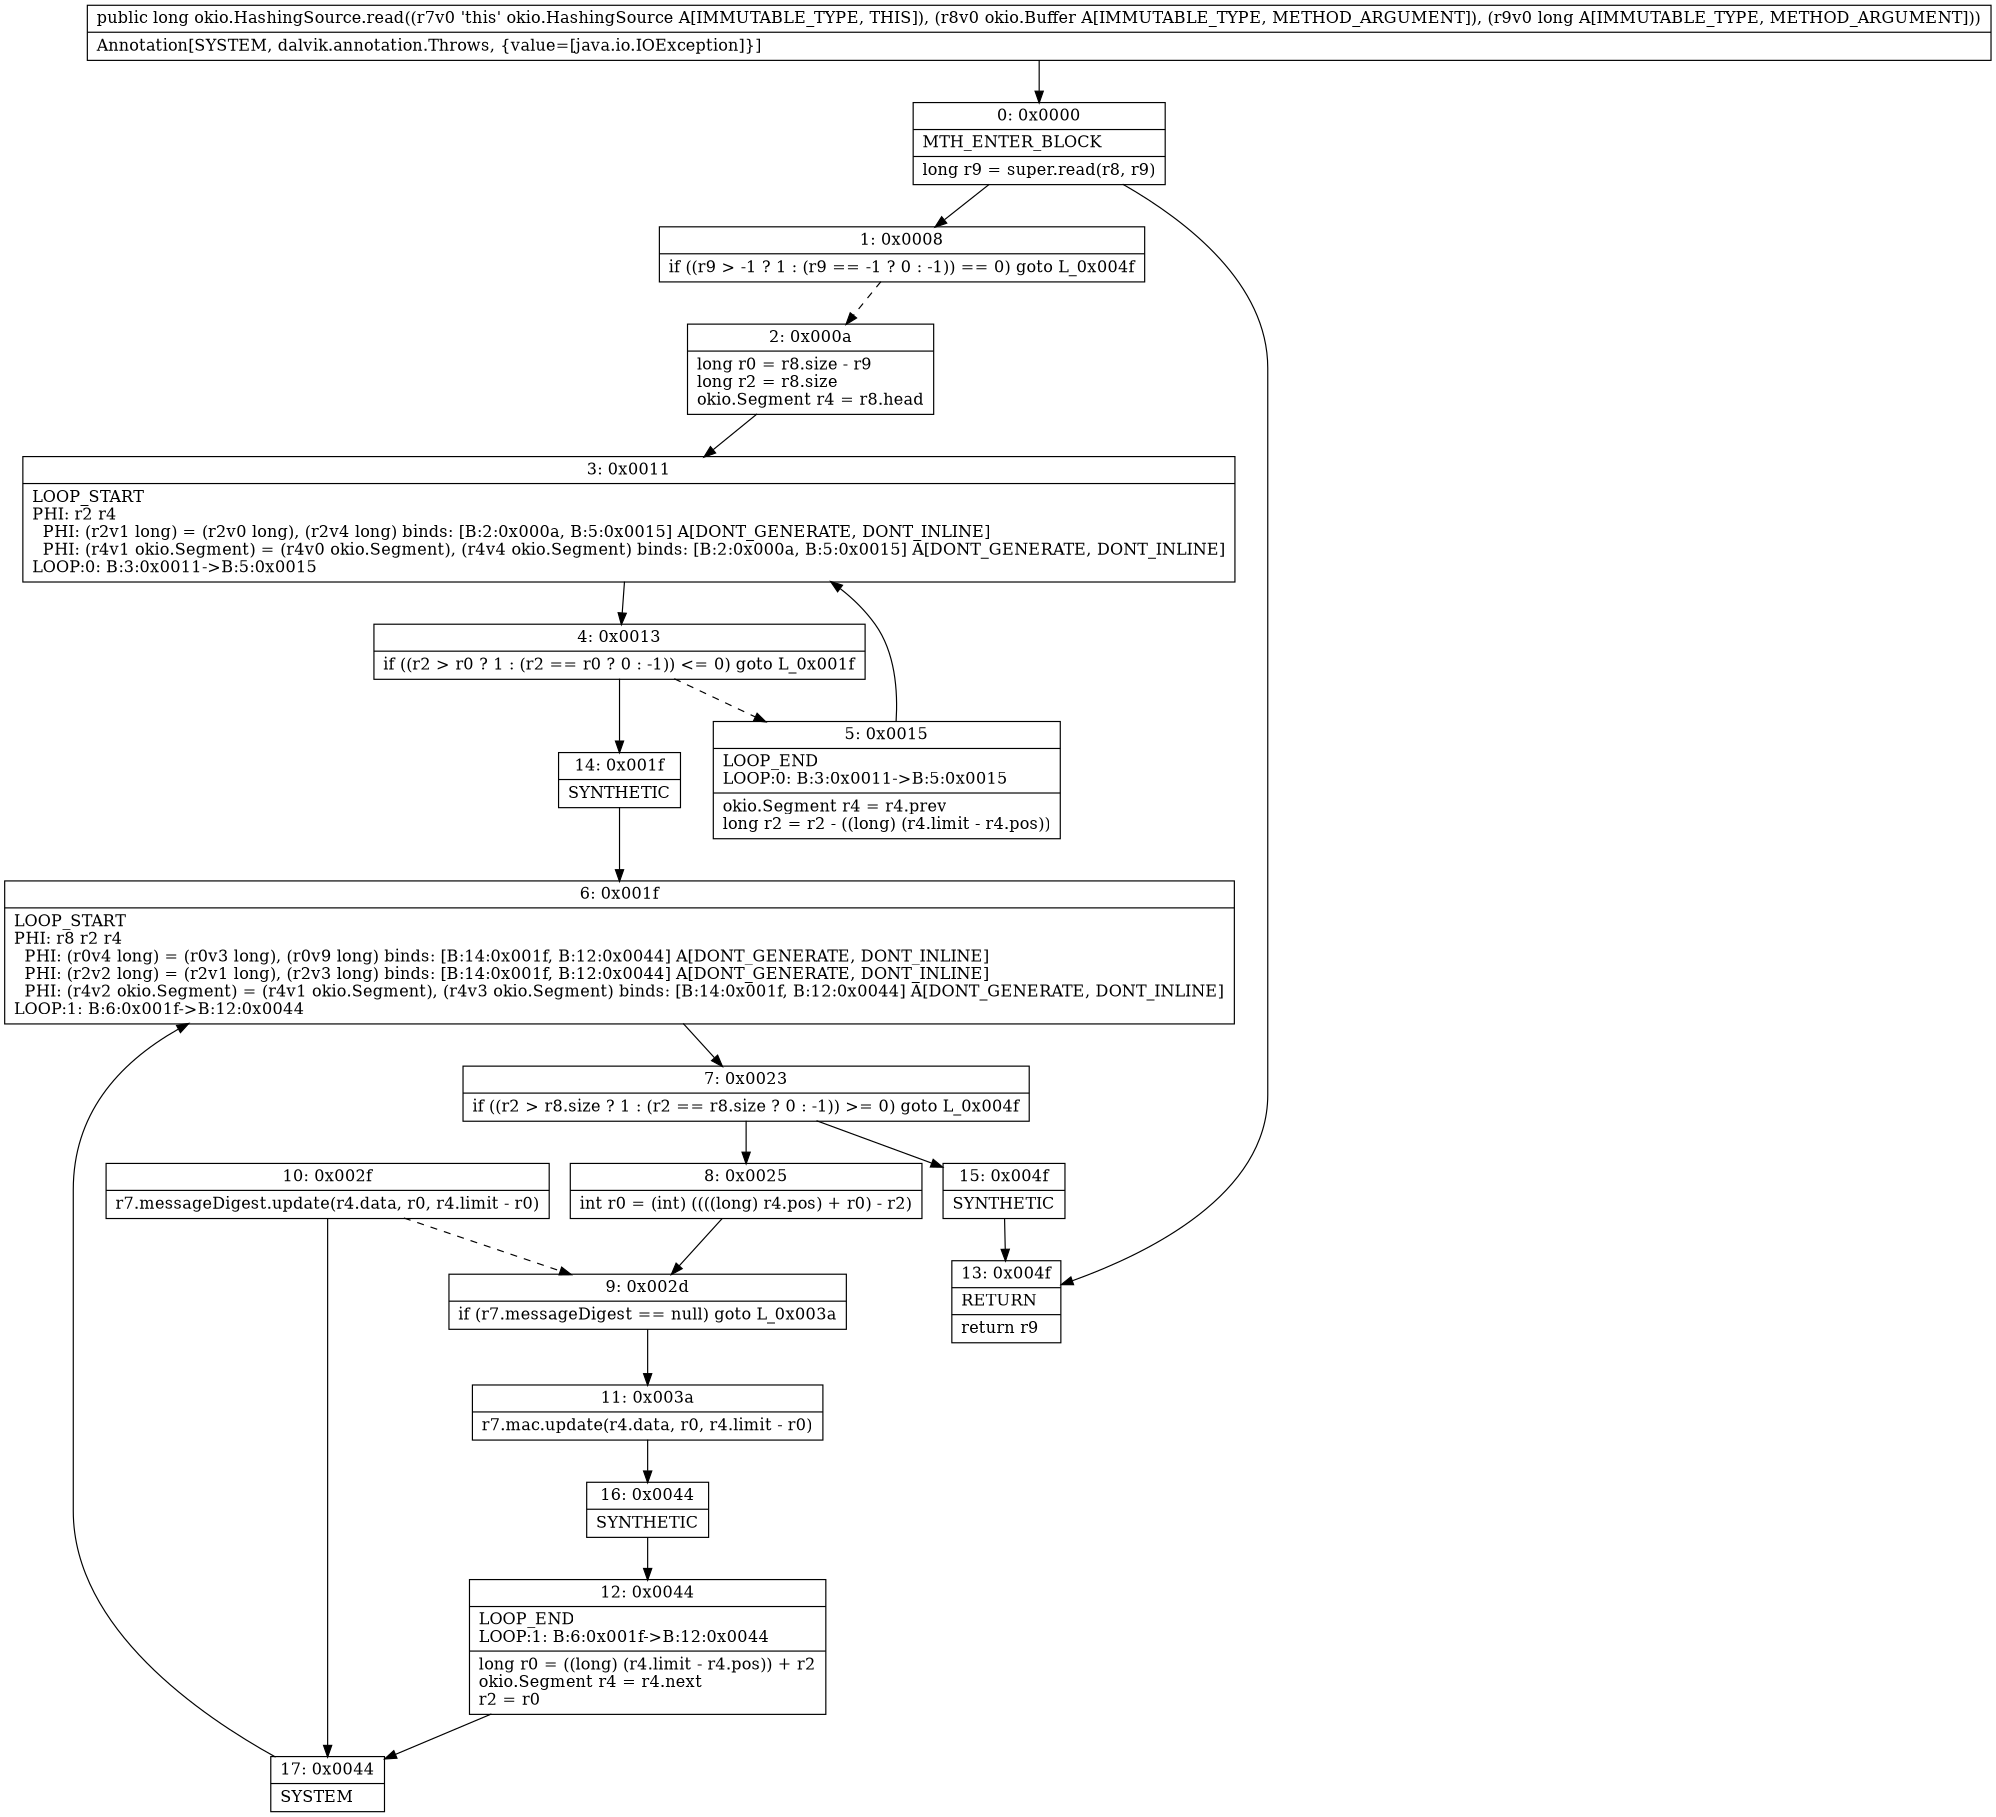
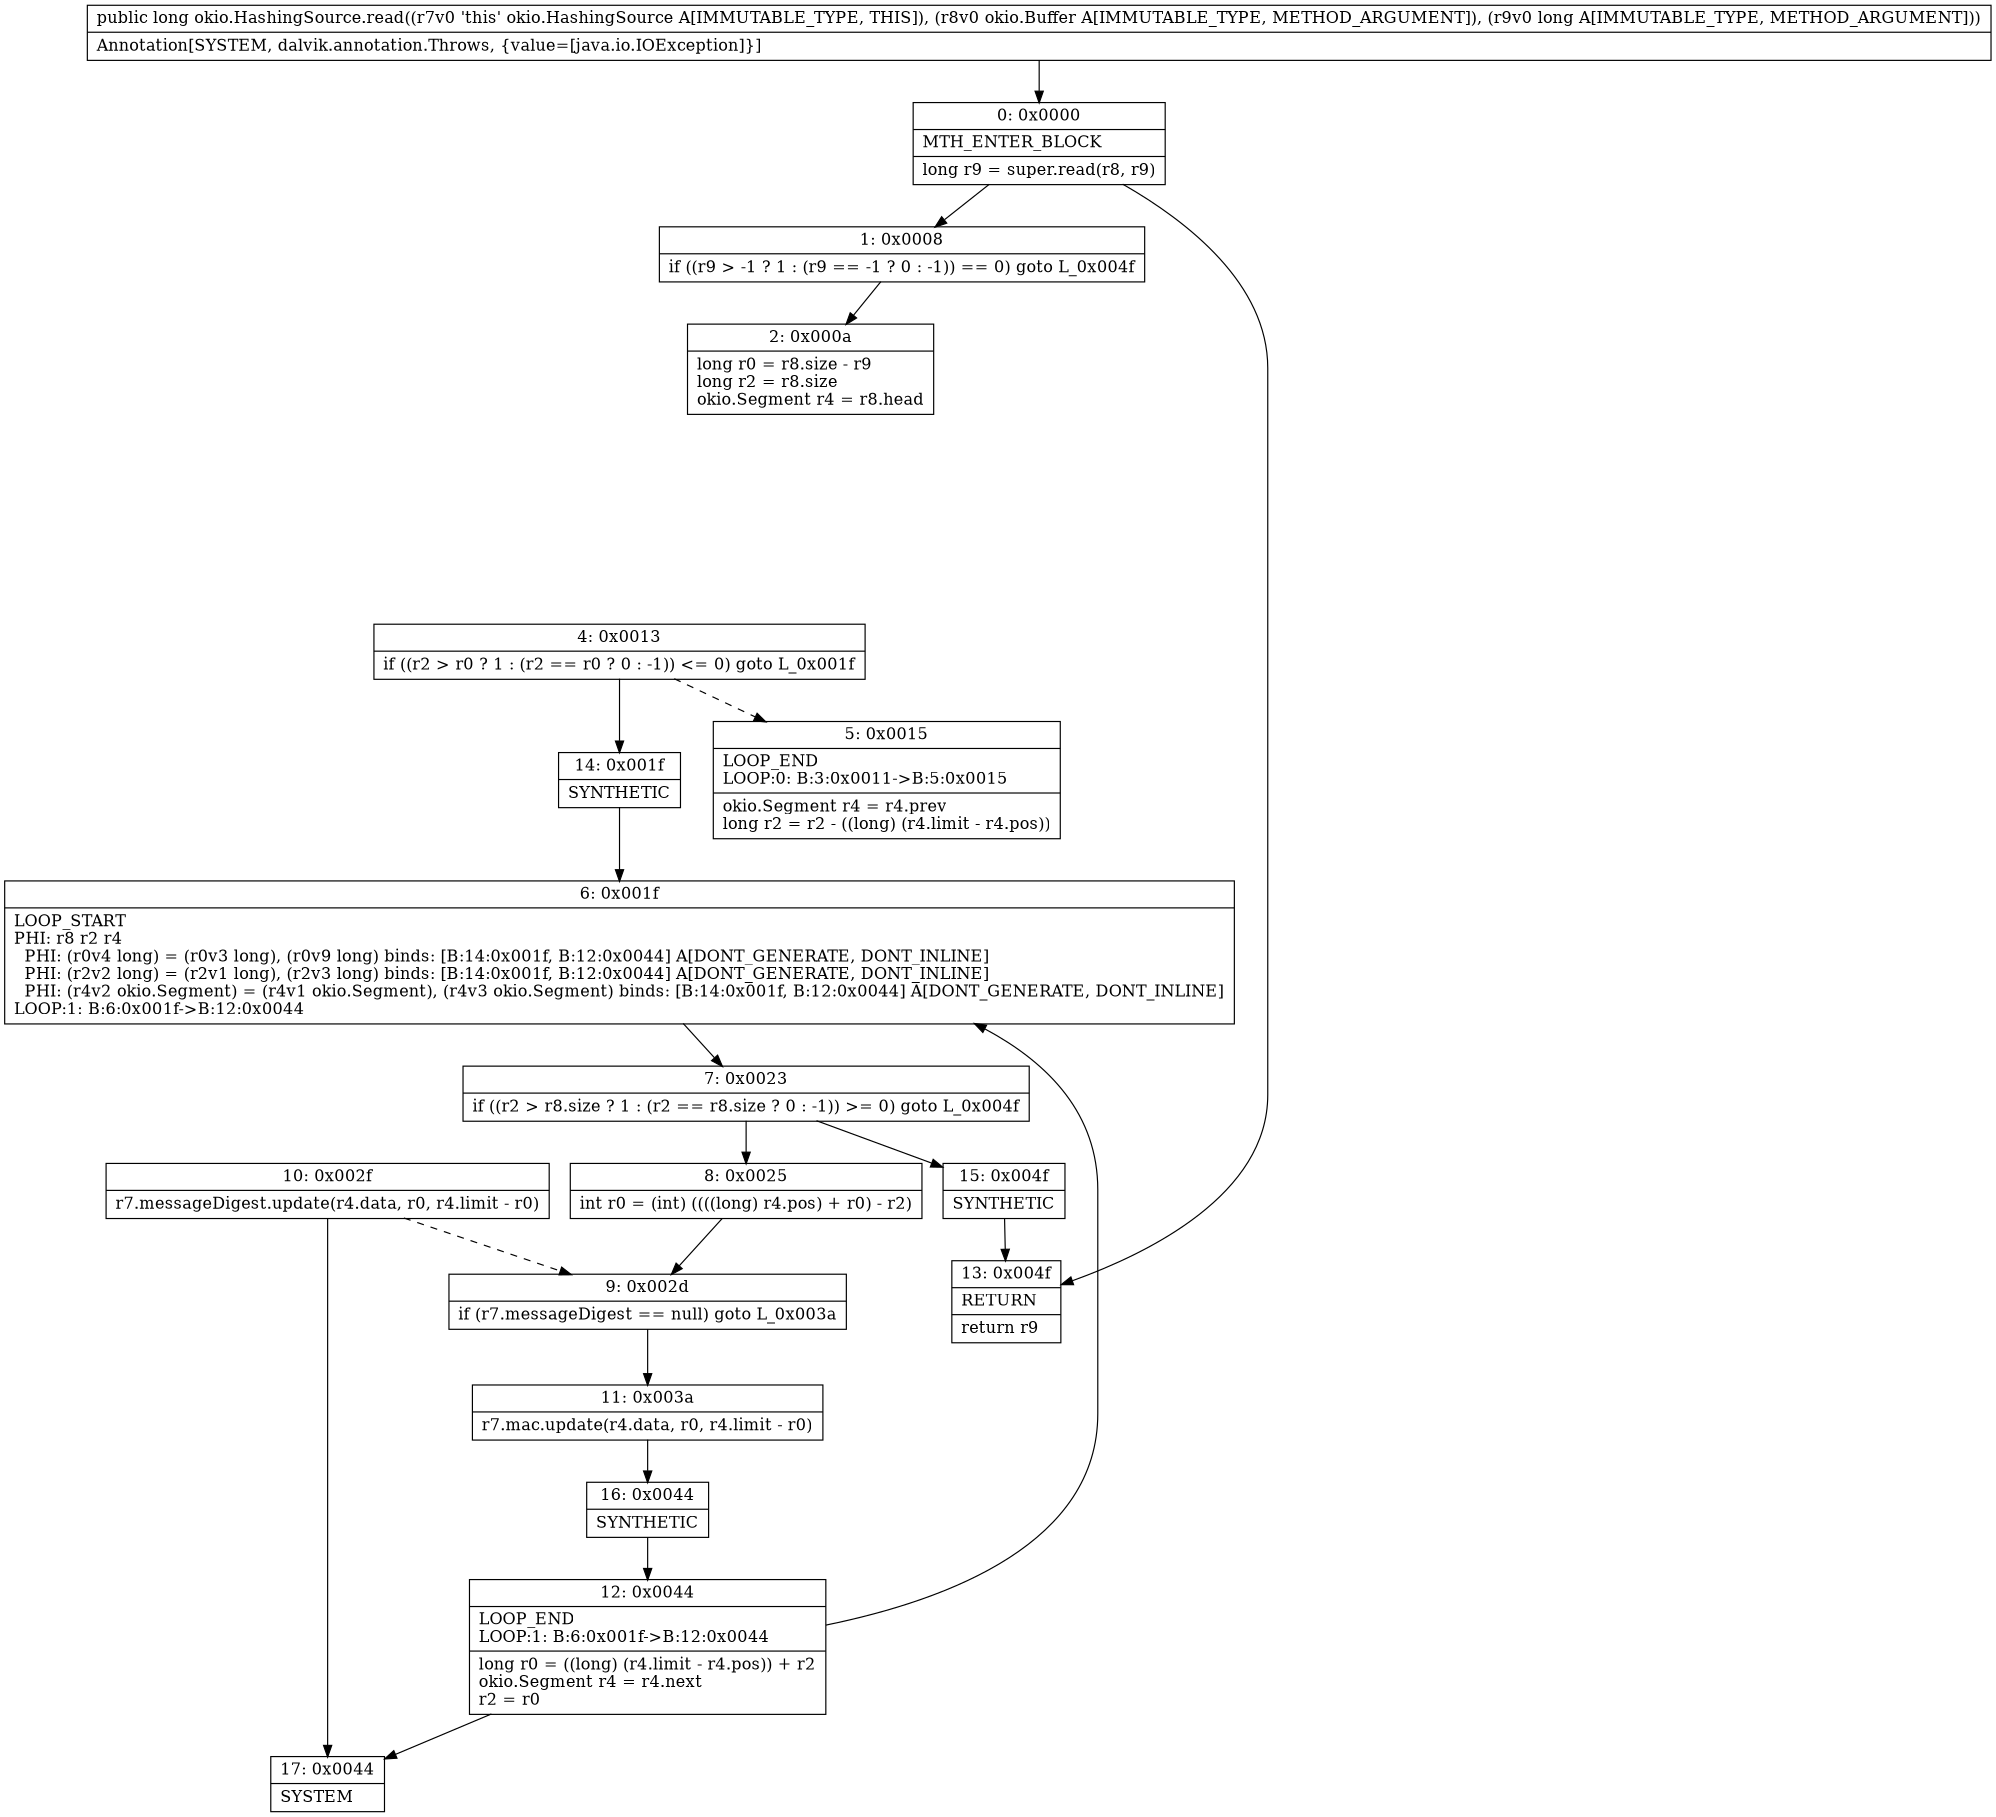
edge "1: 0x0008" -> "2: 0x000a": style dashed -> solid
node "3: 0x0011": removed
edge "17: 0x0044" -> "6: 0x001f": now "12: 0x0044" -> "6: 0x001f"
